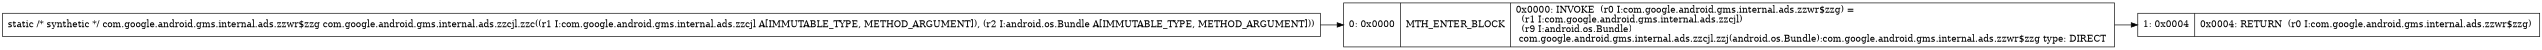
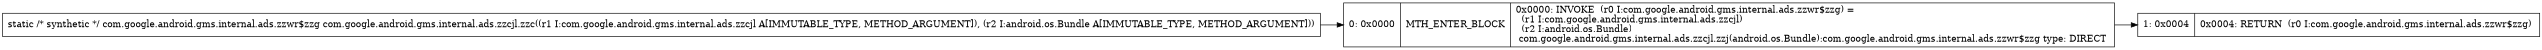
node "0: 0x0000": text "(r9 I:android.os.Bundle)" -> "(r2 I:android.os.Bundle)"
